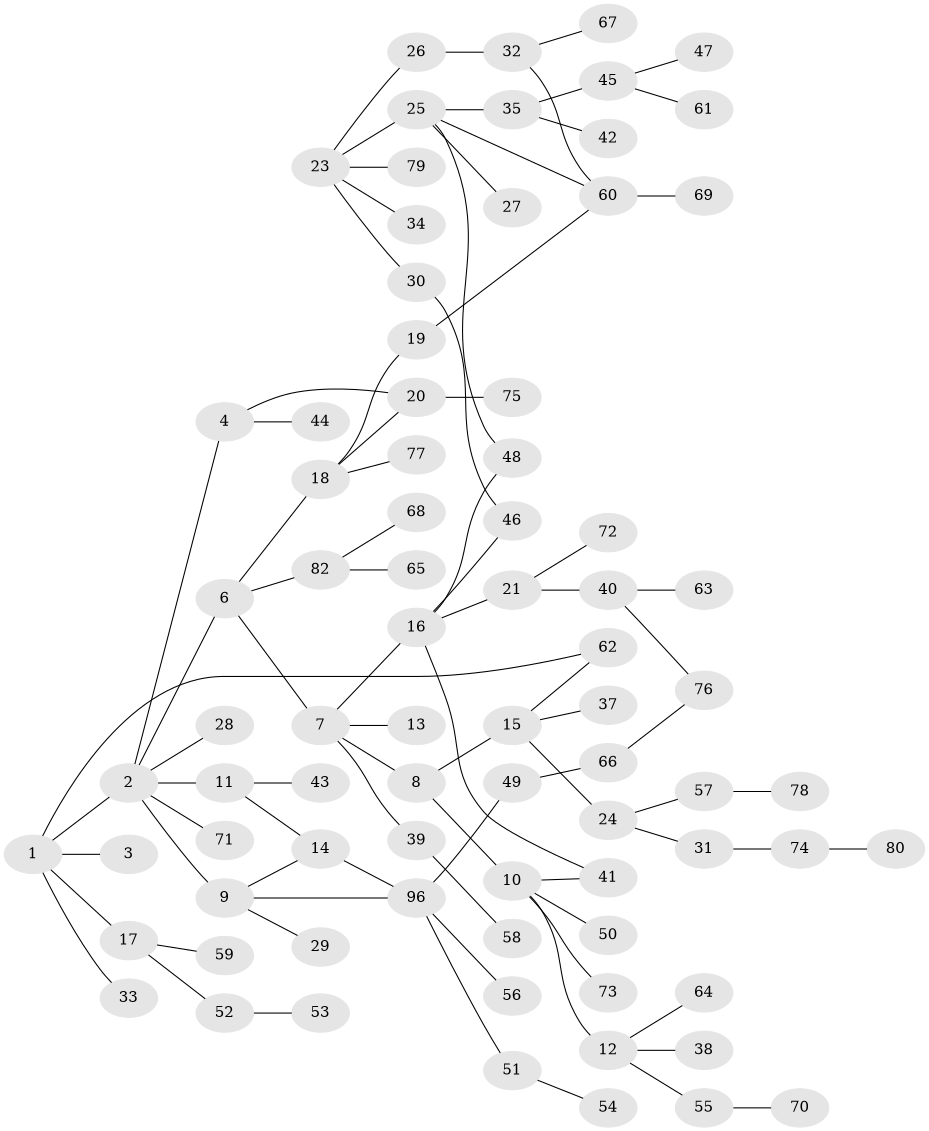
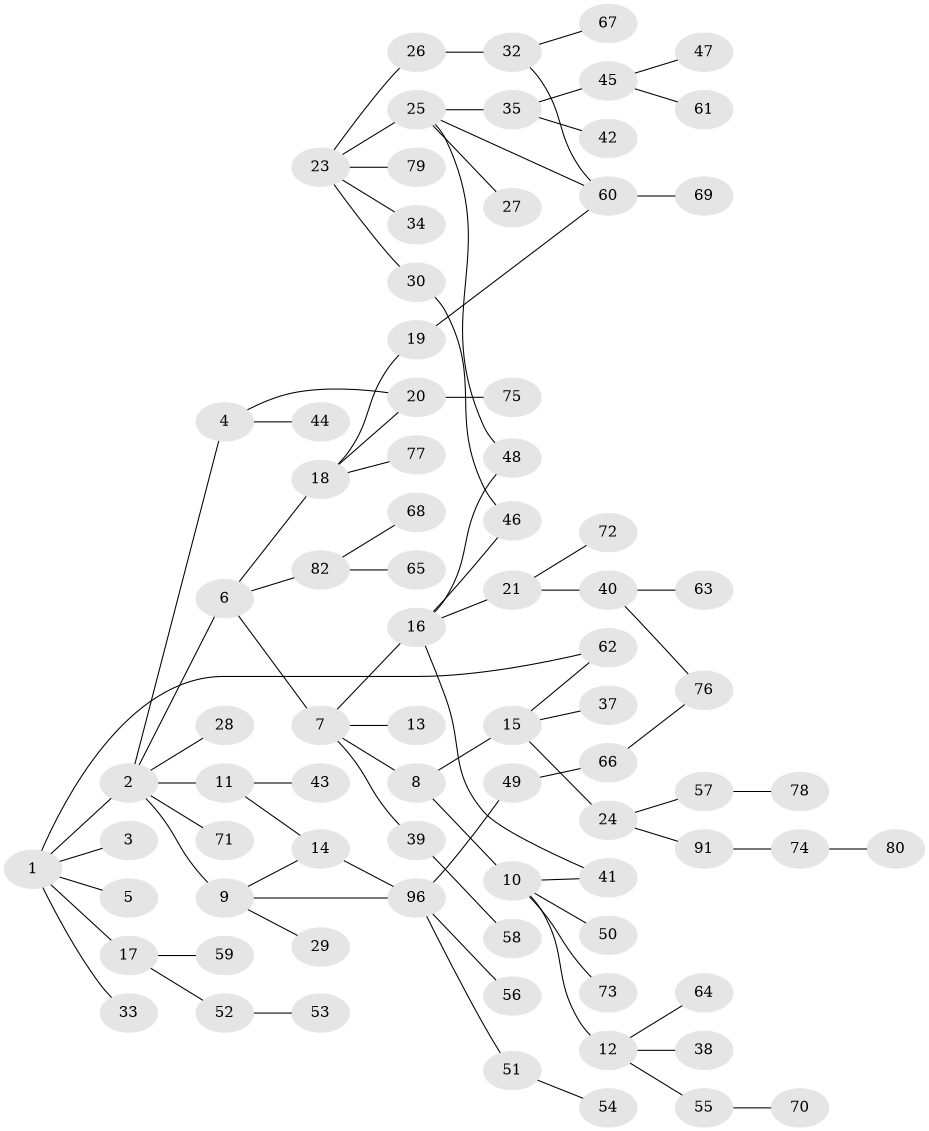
node "31": label "31" -> "91"
node "5": added
